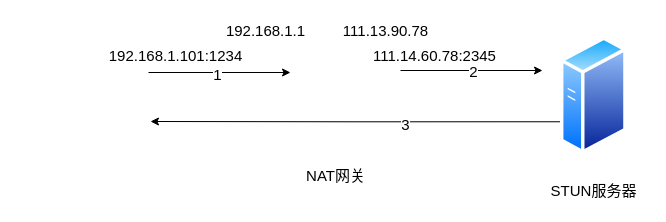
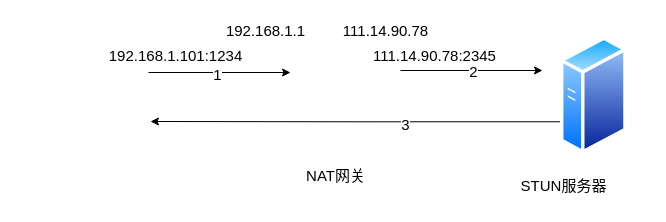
node "111.13.90.78": label "111.13.90.78" -> "111.14.90.78"
node "111.14.60.78:2345": label "111.14.60.78:2345" -> "111.14.90.78:2345"
node "STUN服务器": moved (594, 191) -> (564, 186)
